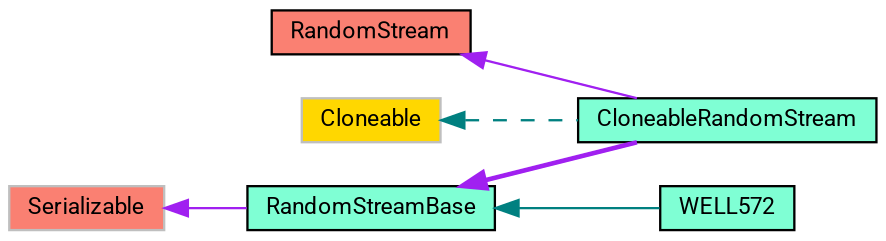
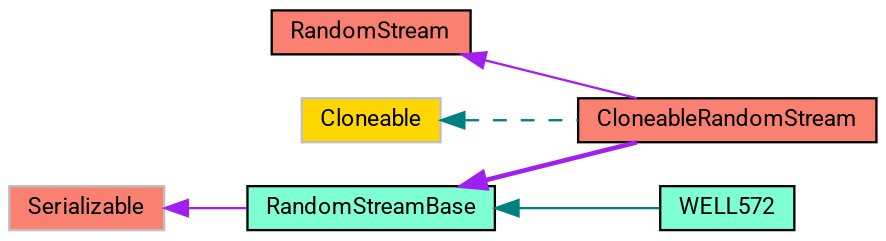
node "CloneableRandomStream": fillcolor aquamarine -> salmon
